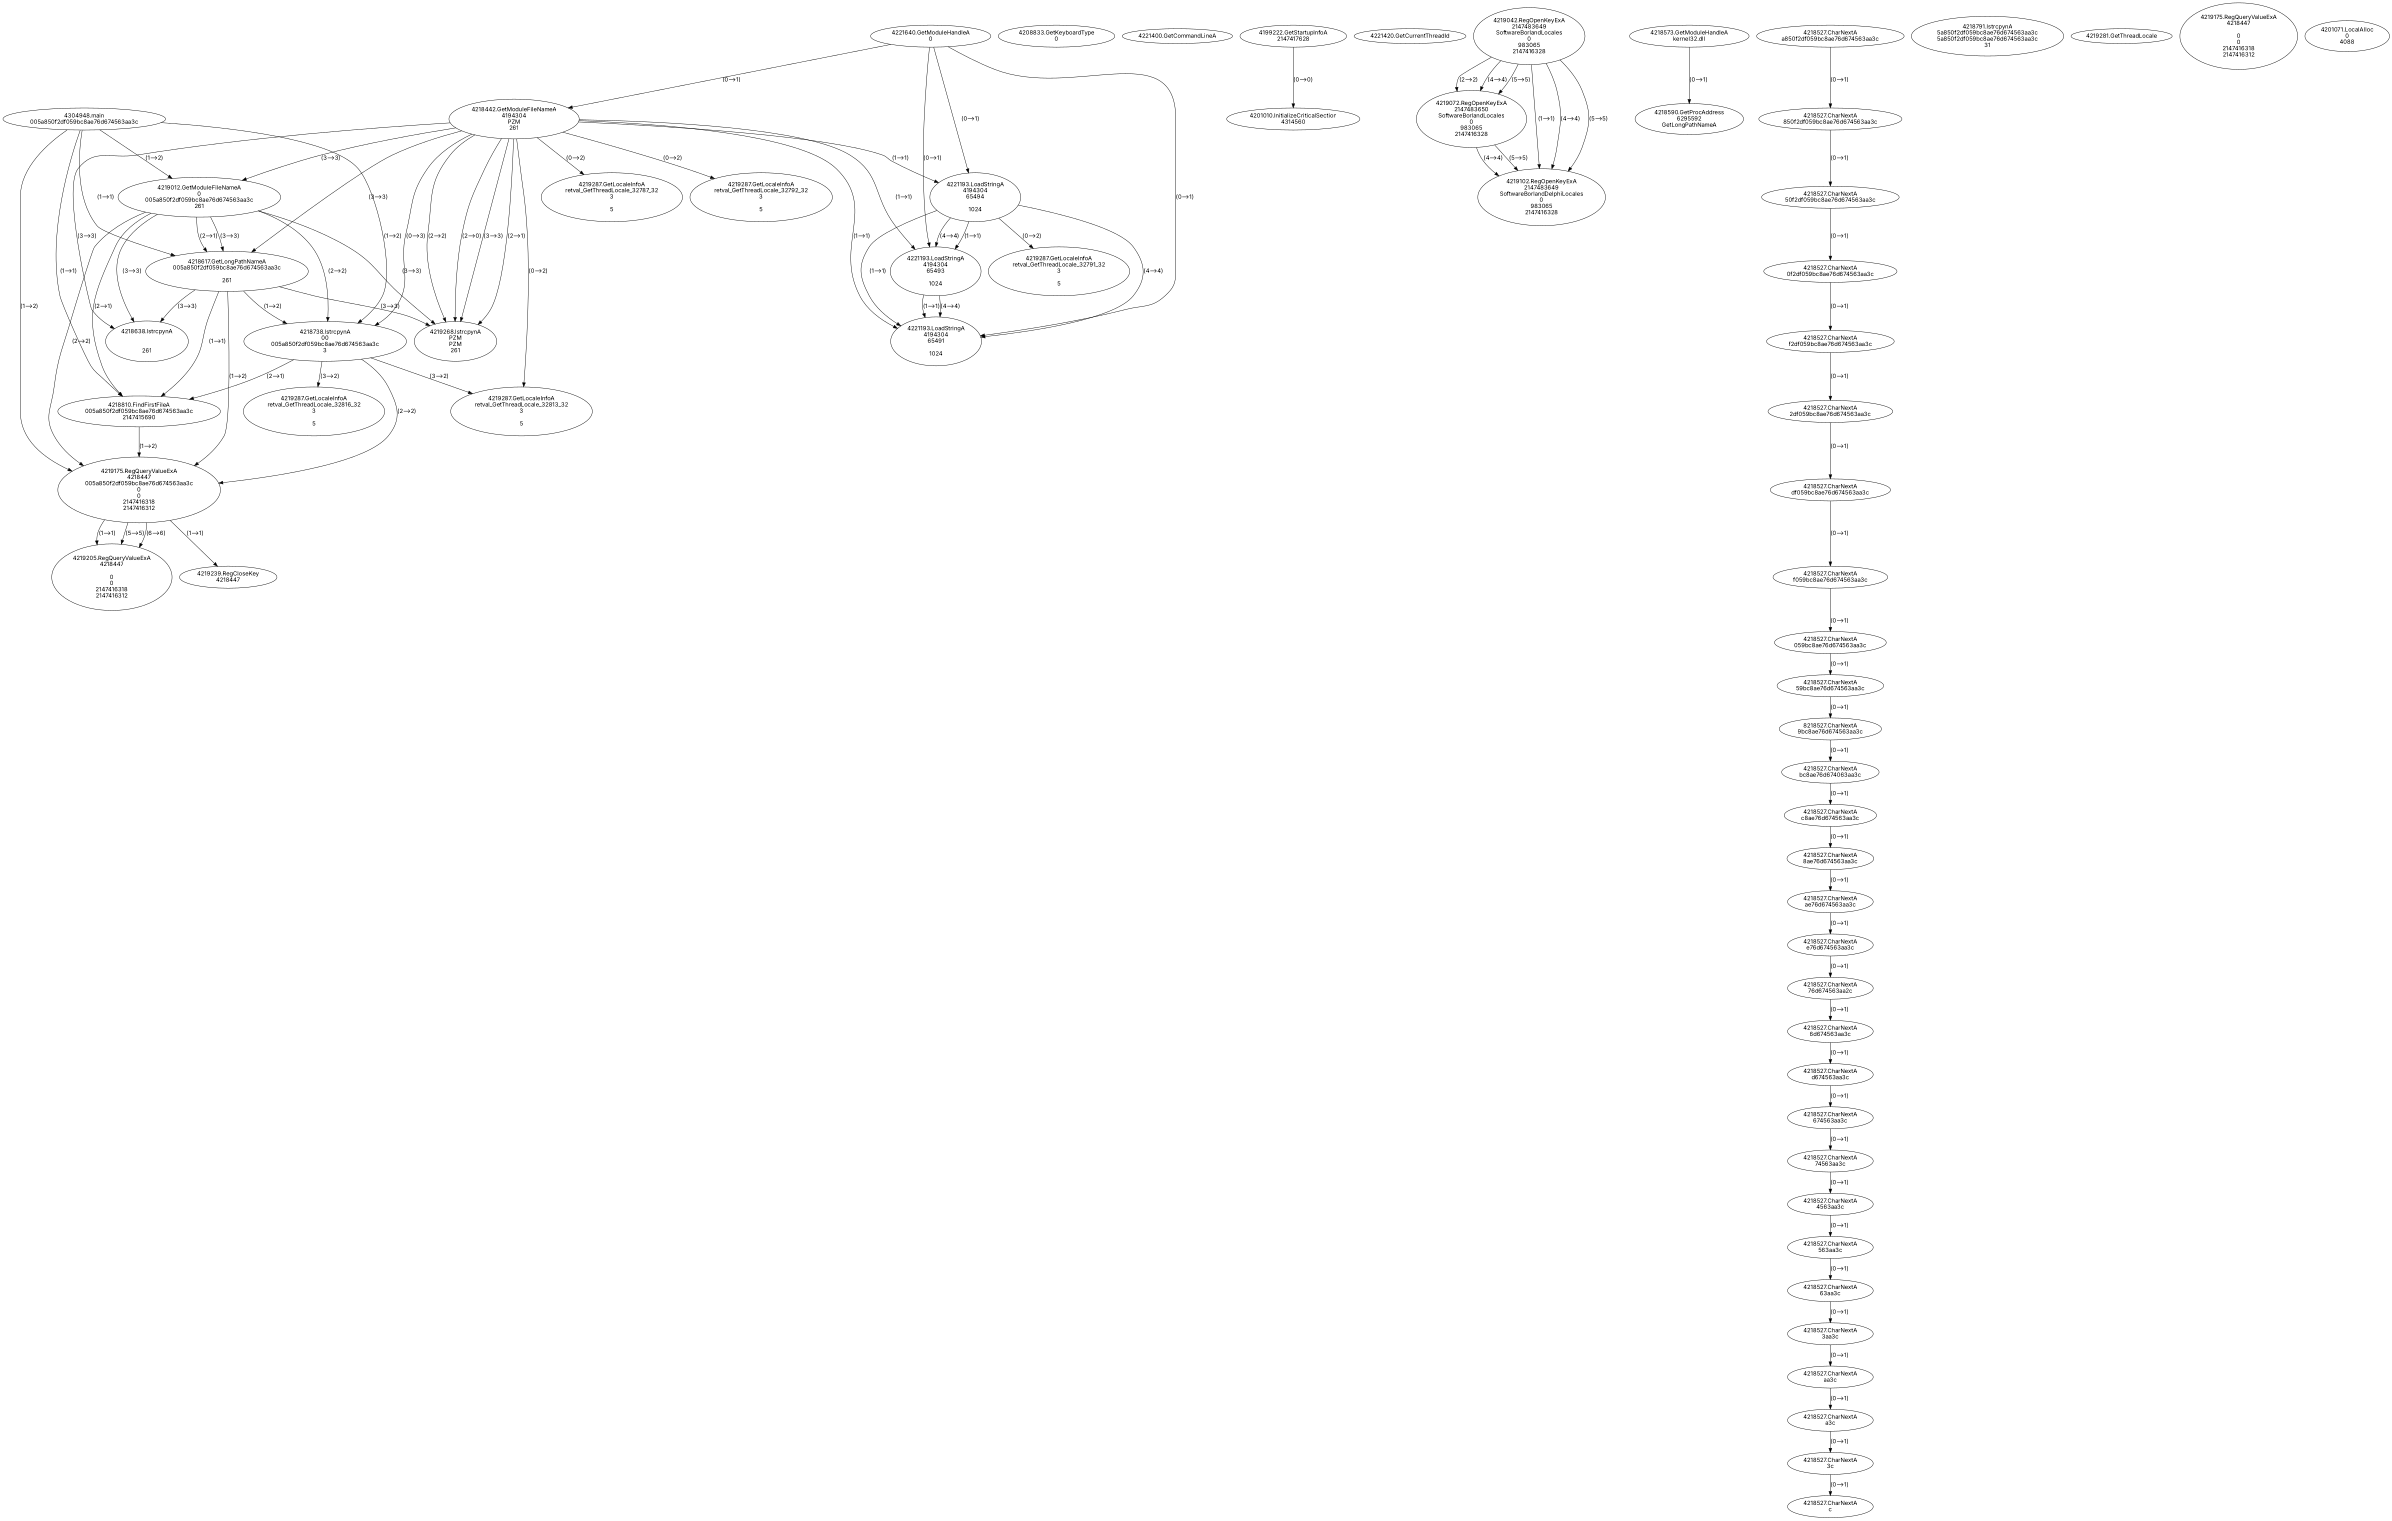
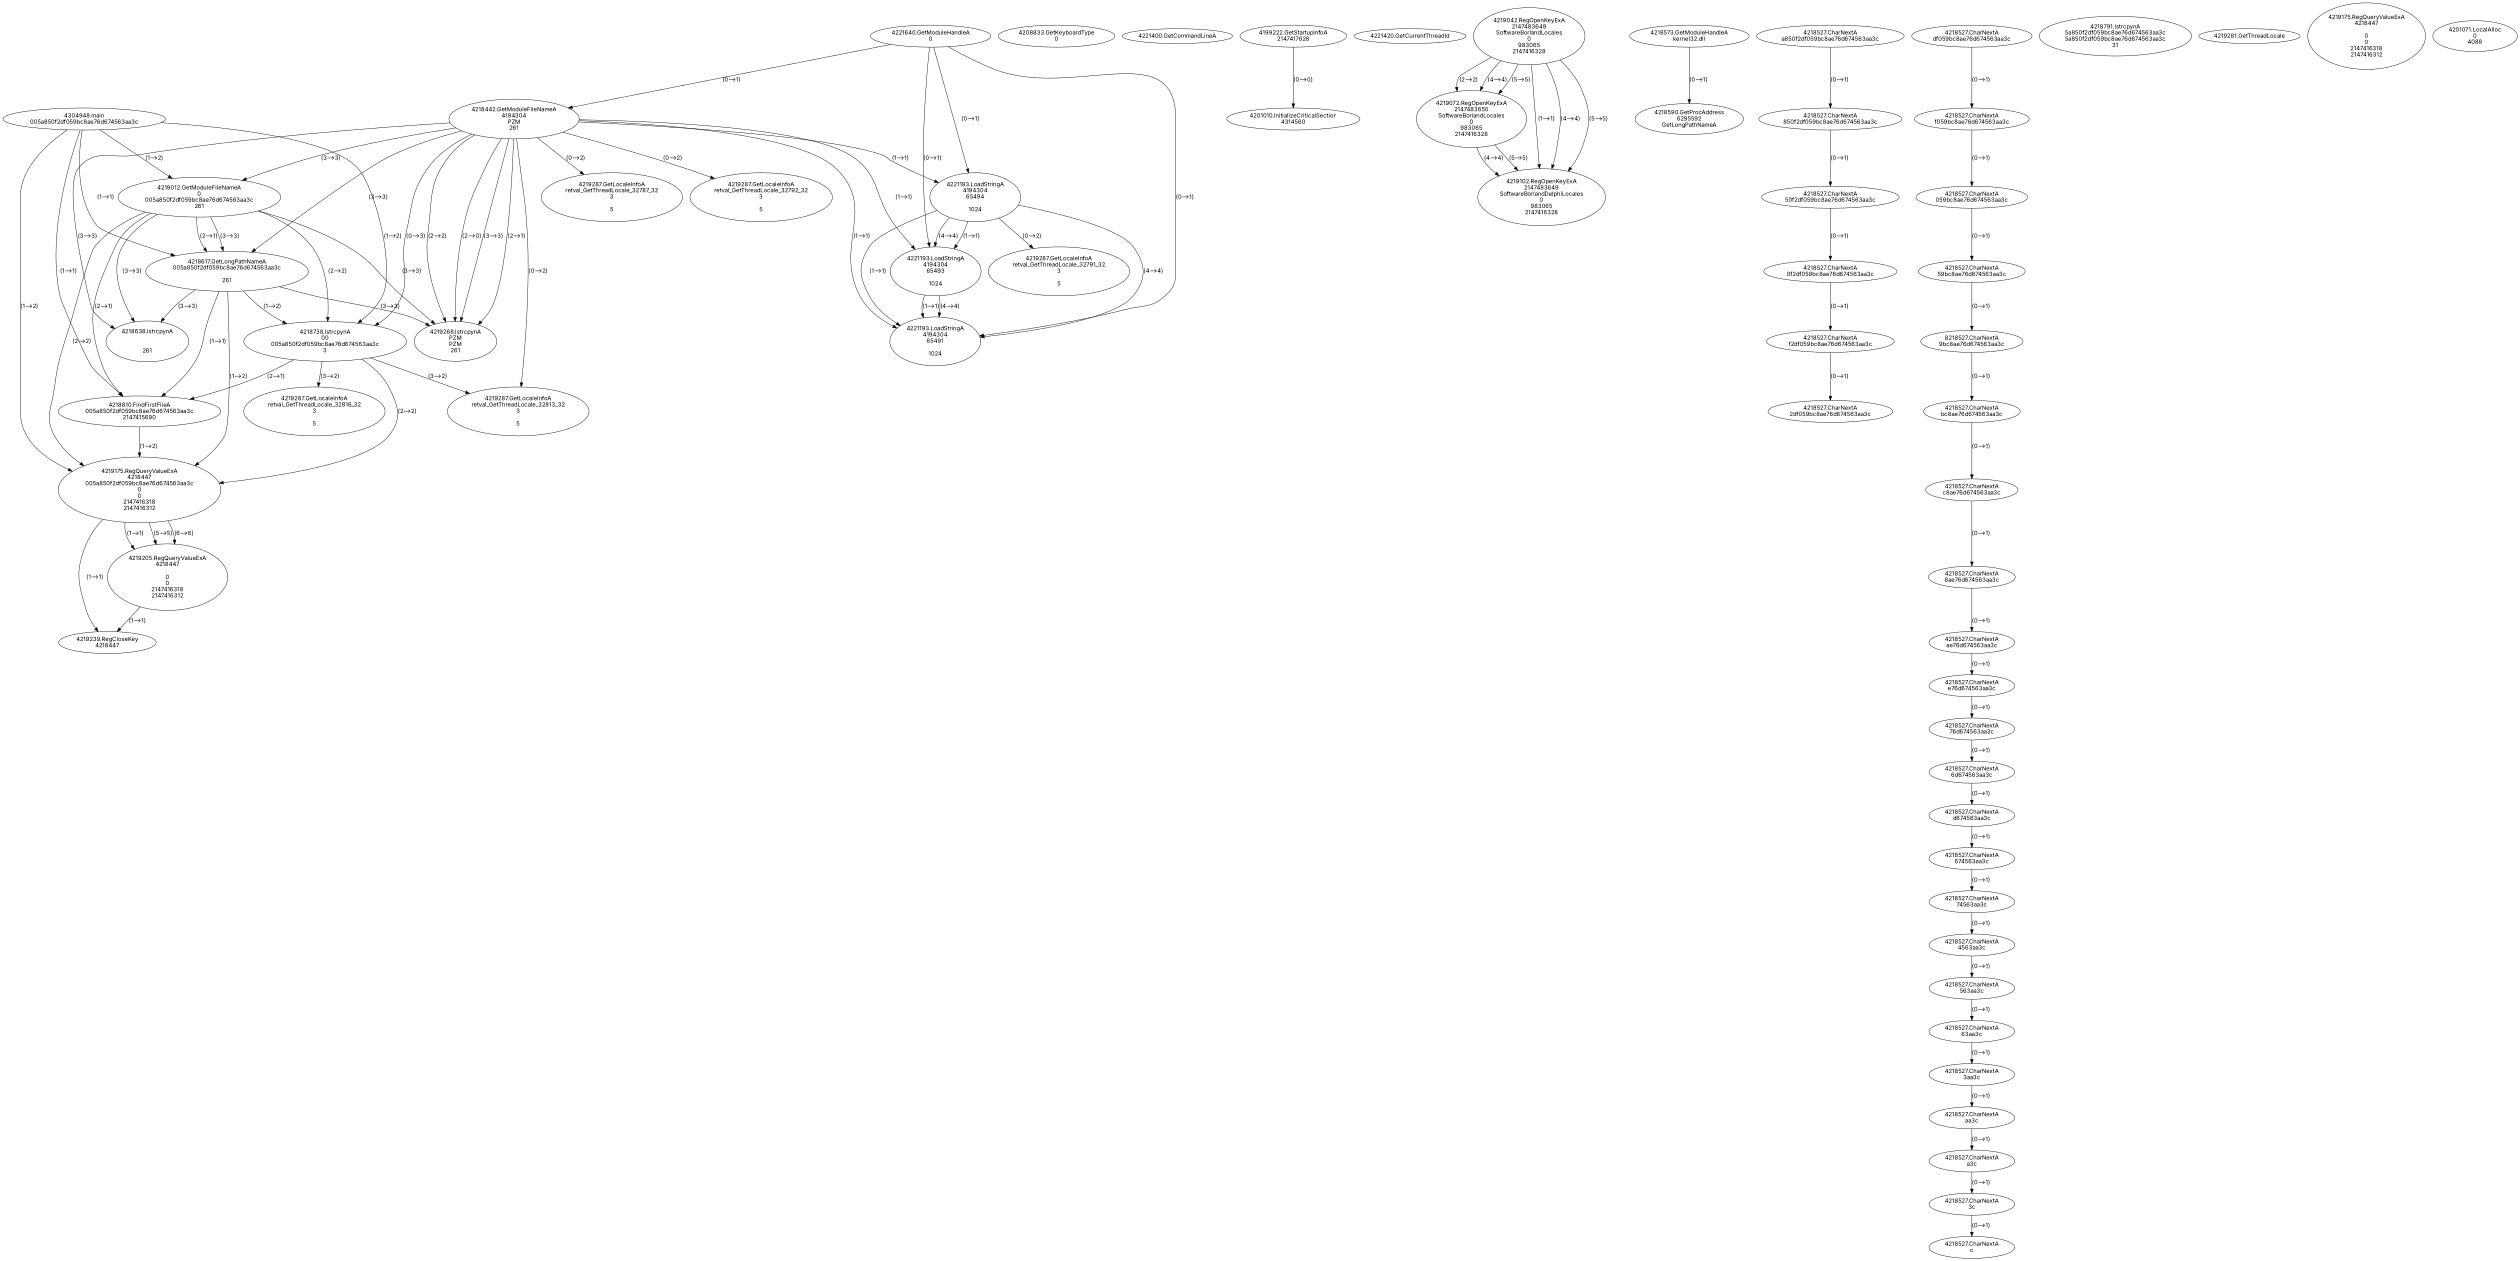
edge "4218527.CharNextA 2df059bc8ae76d674563aa3c" -> "4218527.CharNextA df059bc8ae76d674563aa3c": removed, label "(0-->1)"
edge "4219205.RegQueryValueExA 4218447 0 0 2147416318 2147416312" -> "4219239.RegCloseKey 4218447": added, label "(1-->1)"
node "4218527.CharNextA bc8ae76d674063aa3c": label "4218527.CharNextA bc8ae76d674063aa3c" -> "4218527.CharNextA bc8ae76d674563aa3c"
node "4218527.CharNextA 76d674563aa2c": label "4218527.CharNextA 76d674563aa2c" -> "4218527.CharNextA 76d674563aa3c"
